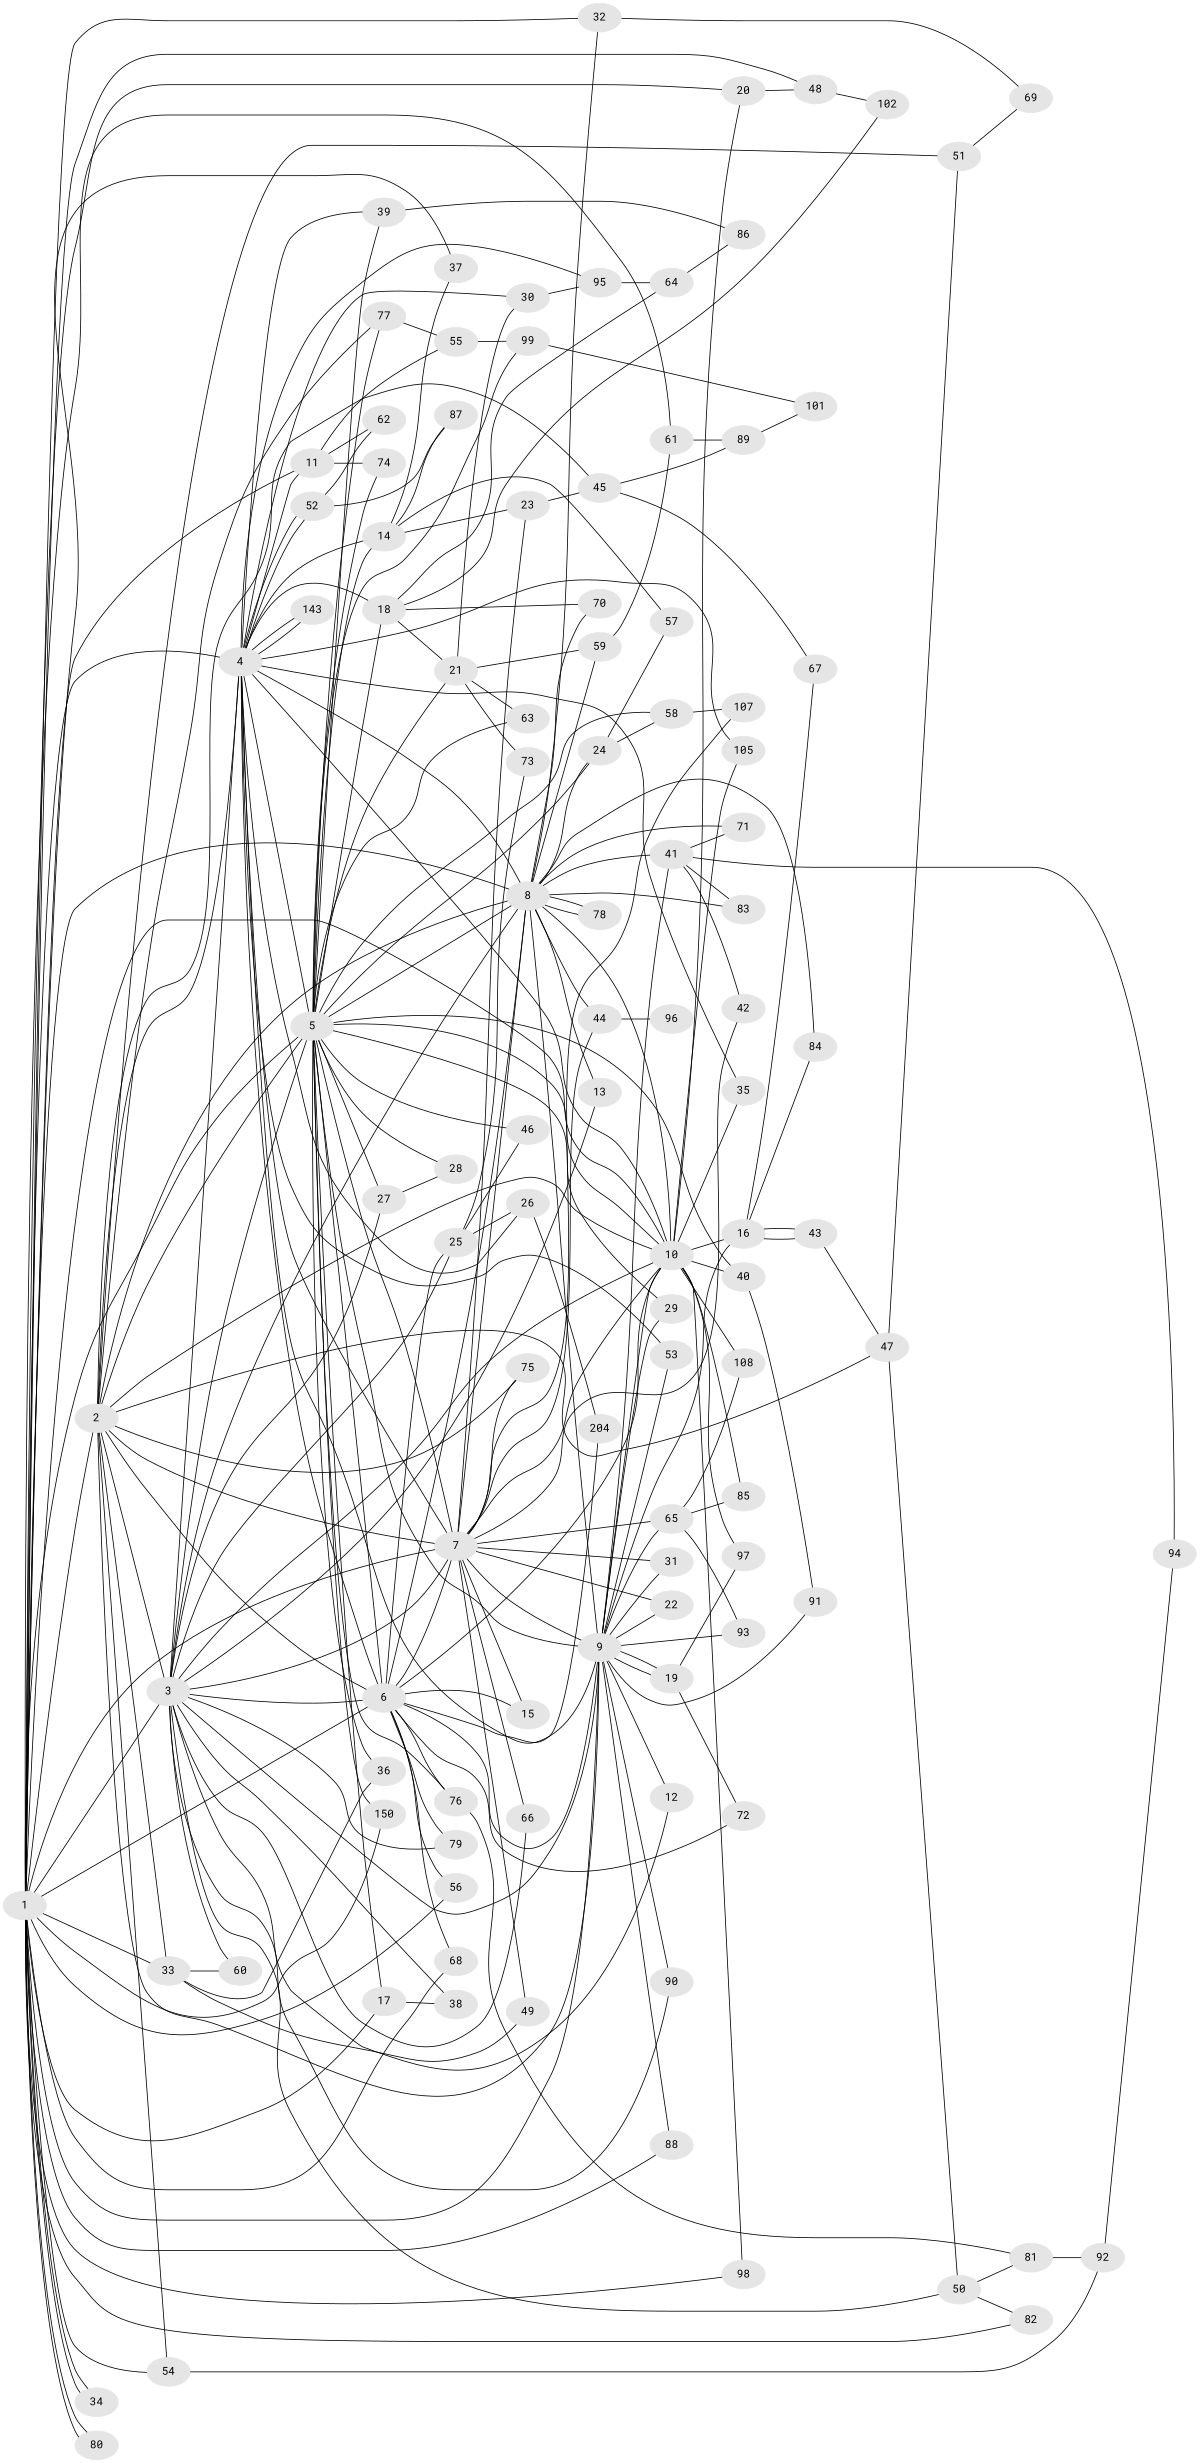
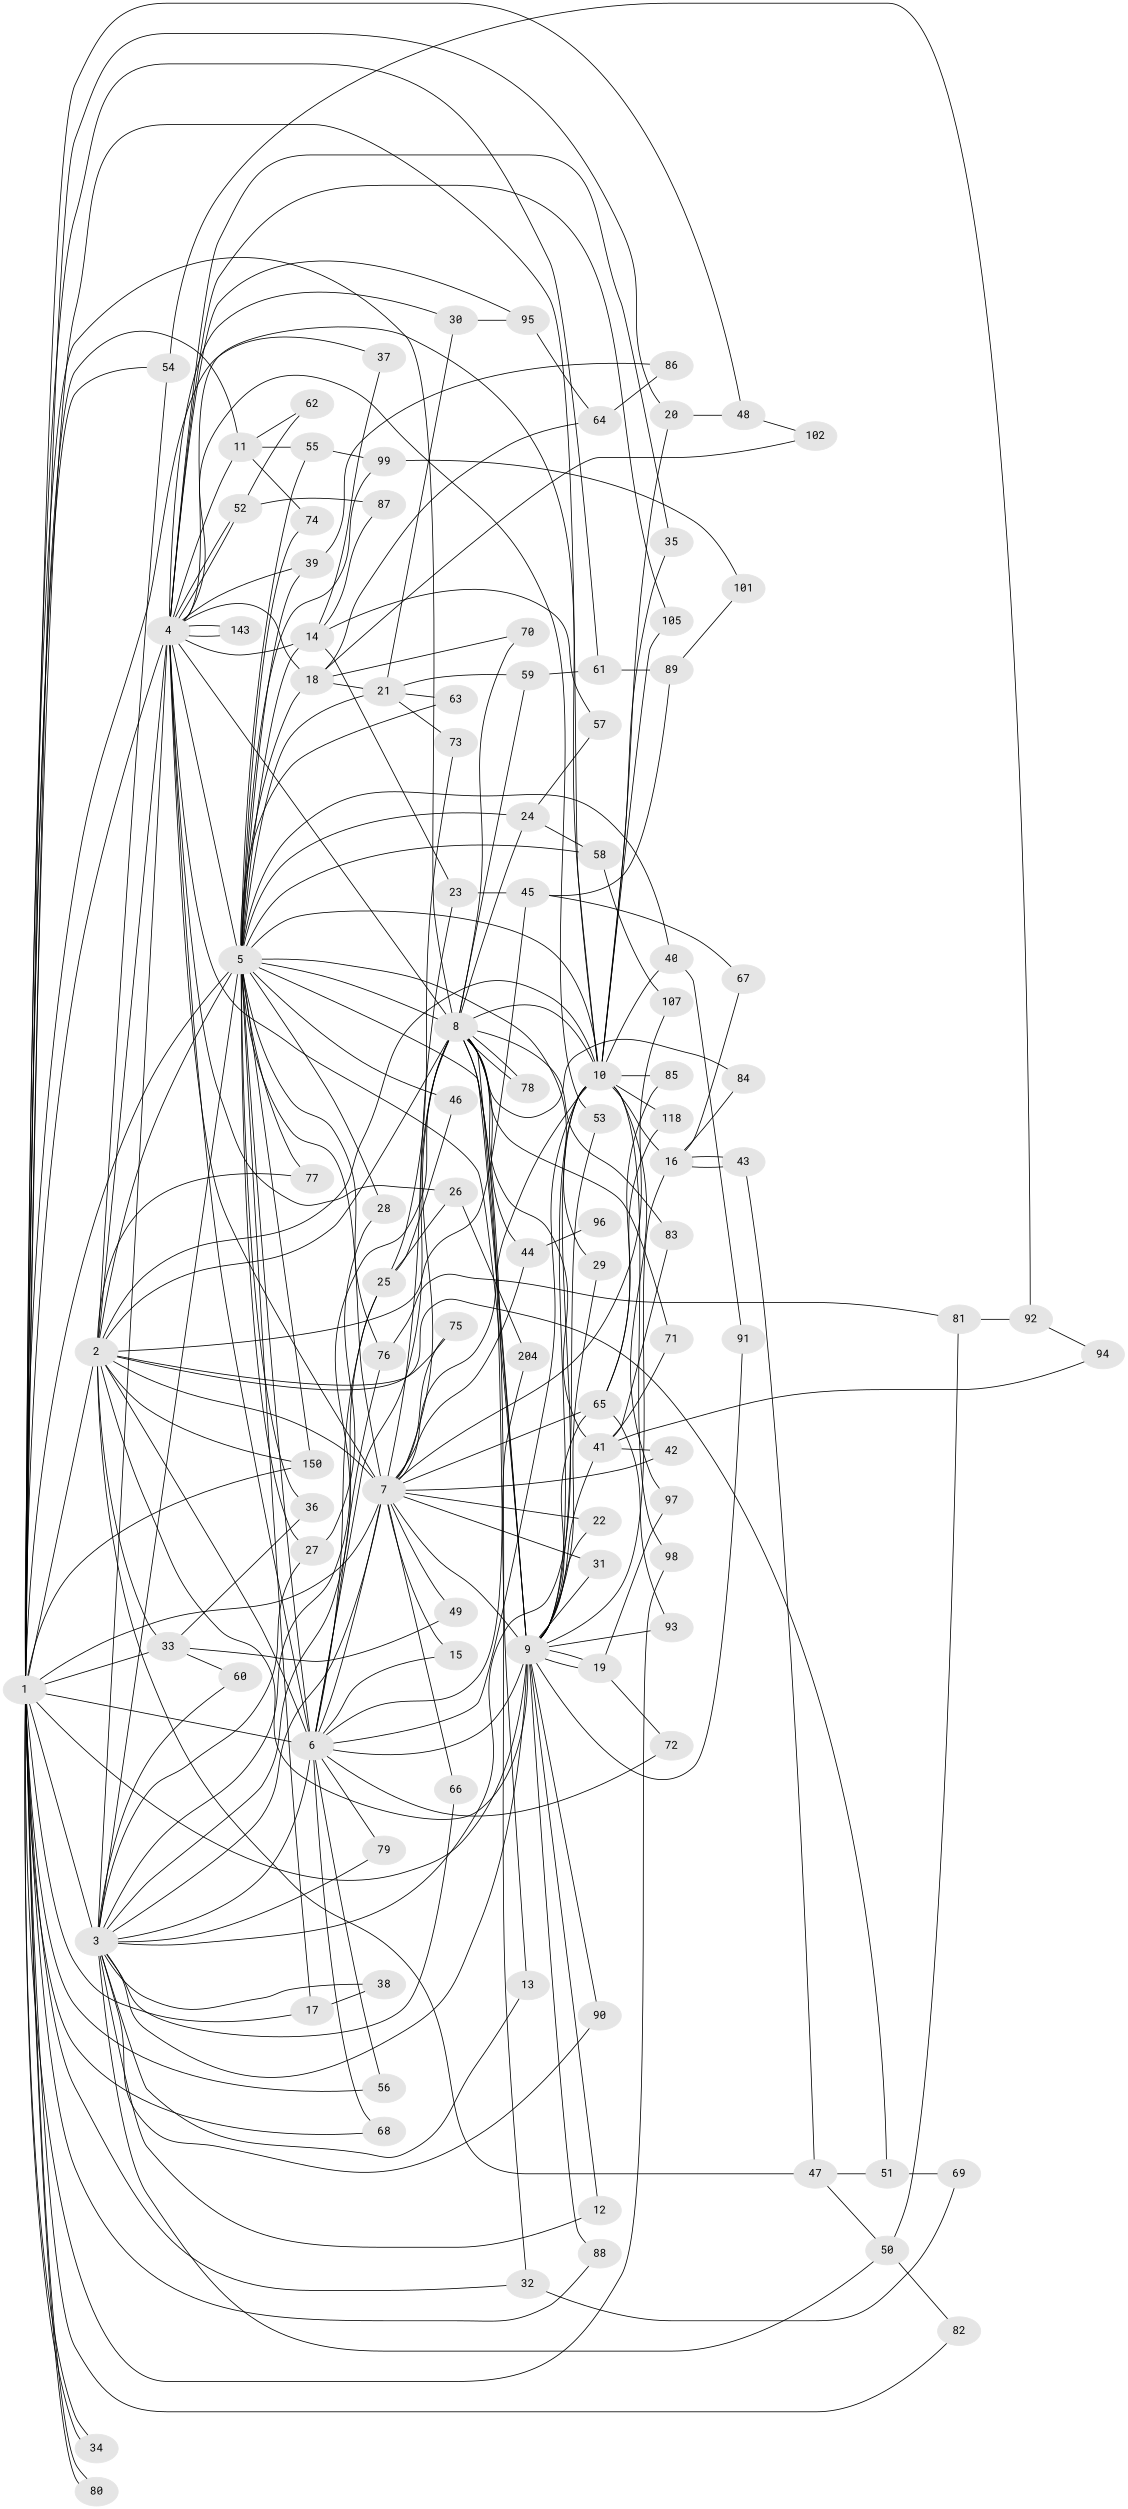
edge "77" -- "55": now "5" -- "55"
node "108": label "108" -> "118"
edge "2" -- "3": now "2" -- "150"
